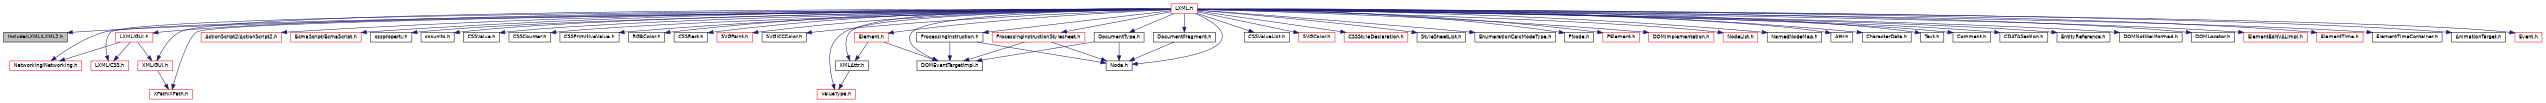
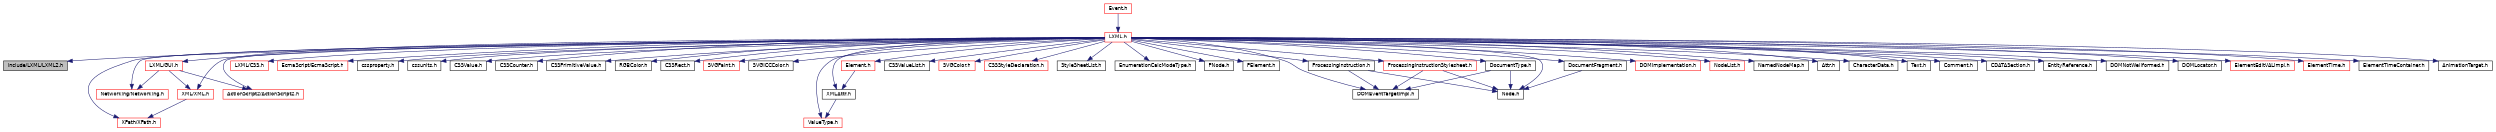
edge "LXML.h" -> "Event.h": reversed
node "PElement.h": color red -> black
edge "LXML/GUI.h" -> "LXML/CSS.h": now "LXML/GUI.h" -> "ActionScript2/ActionScript2.h"
edge "Element.h" -> "DOMEventTargetImpl.h": removed
node "XML/GUI.h": label "XML/GUI.h" -> "XML/XML.h"
